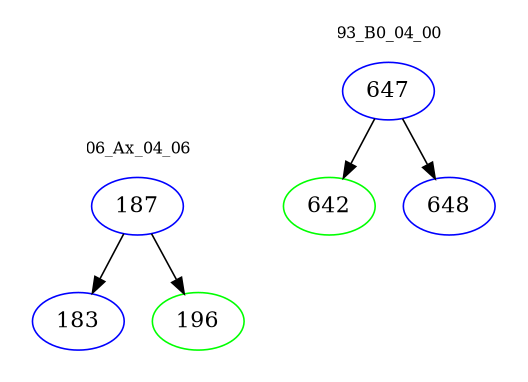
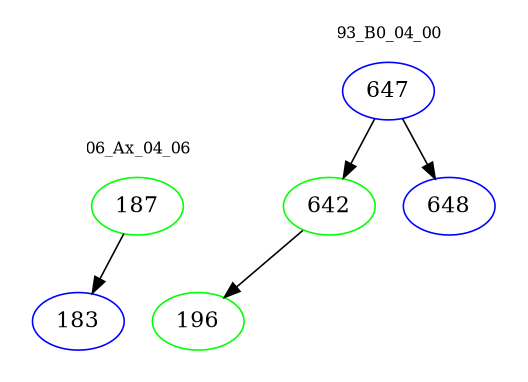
node "187": color blue -> green
edge "187" -> "196": now "642" -> "196"
